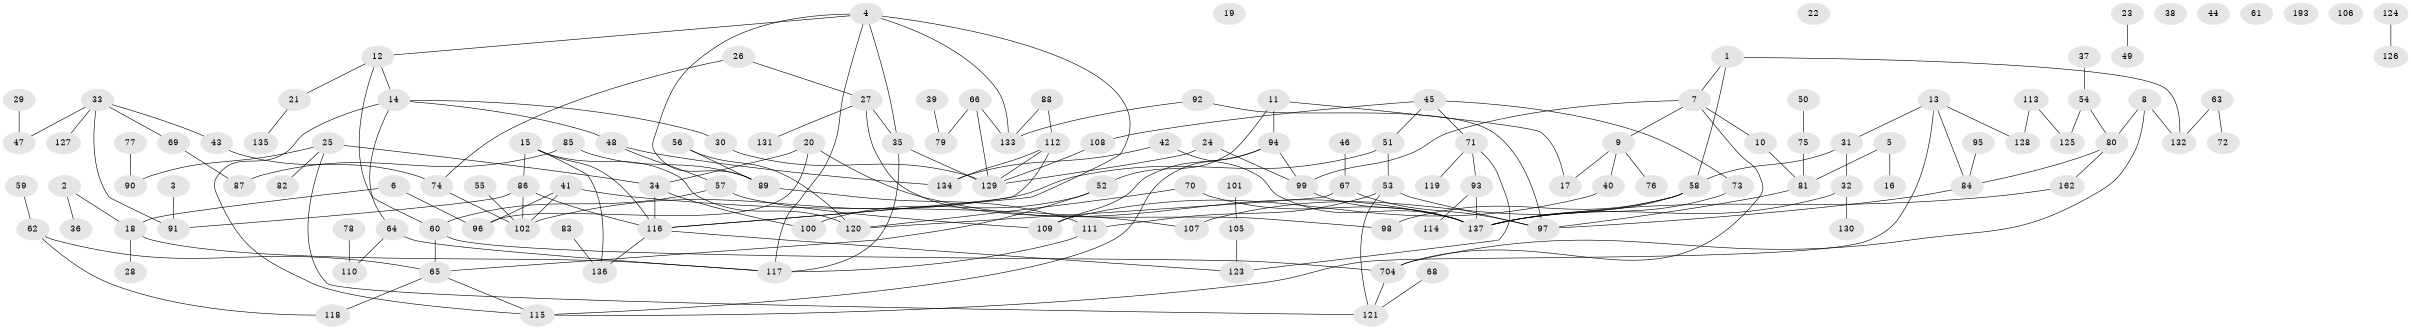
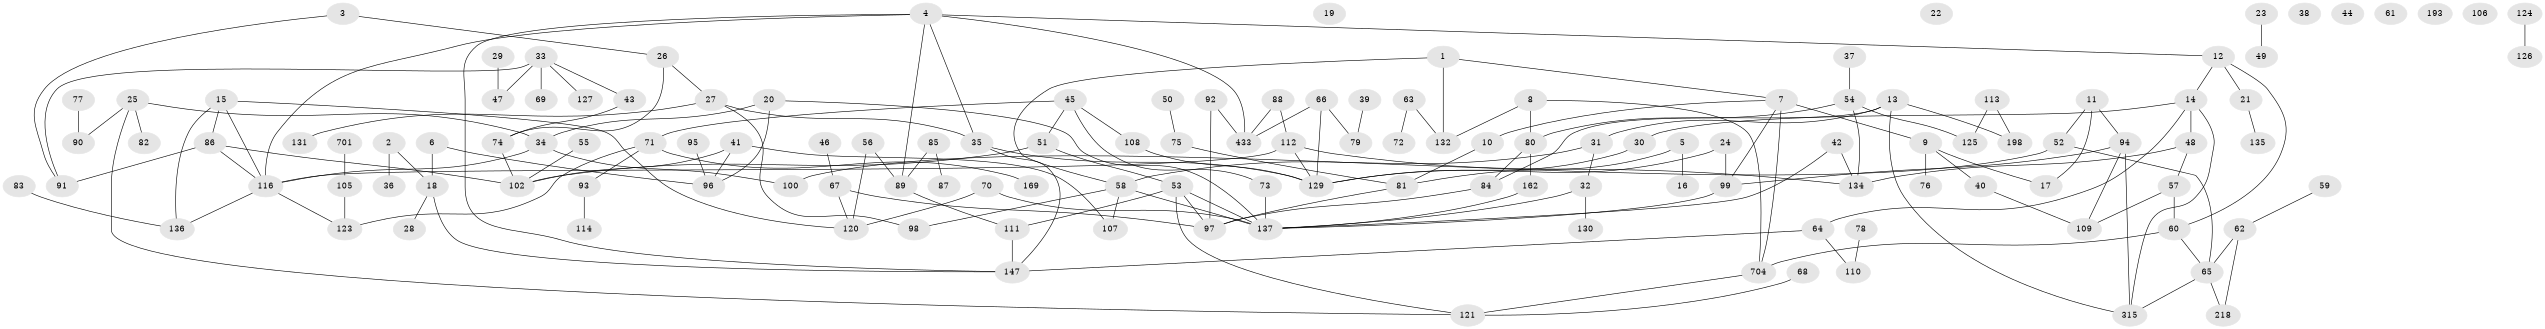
edge "3" -- "26": added
node "133": label "133" -> "433"
edge "54" -- "134": added
node "128": label "128" -> "198"
edge "95" -- "84": now "95" -- "96"
edge "69" -- "87": removed
node "101": label "101" -> "701"
node "119": label "119" -> "169"
edge "93" -- "137": now "53" -- "137"
node "117": label "117" -> "147"
node "118": label "118" -> "218"
node "115": label "115" -> "315"
